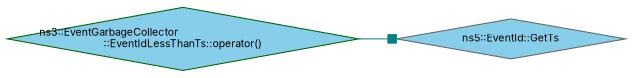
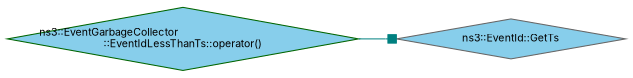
node "ns5::EventId::GetTs": label "ns5::EventId::GetTs" -> "ns3::EventId::GetTs"
